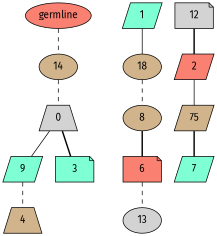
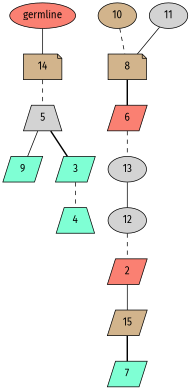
node "1": removed
node "11": added
node "12": shape note -> ellipse
edge "germline" -- "14": style dashed -> solid
edge "12" -- "2": style bold -> dashed
node "14": shape ellipse -> note
node "18": label "18" -> "10"
node "0": label "0" -> "5"
node "8": shape ellipse -> note
node "75": label "75" -> "15"
node "3": shape note -> parallelogram
node "6": shape note -> parallelogram
edge "9" -- "4": now "3" -- "4"
edge "13" -- "12": added
node "4": fillcolor tan -> aquamarine
